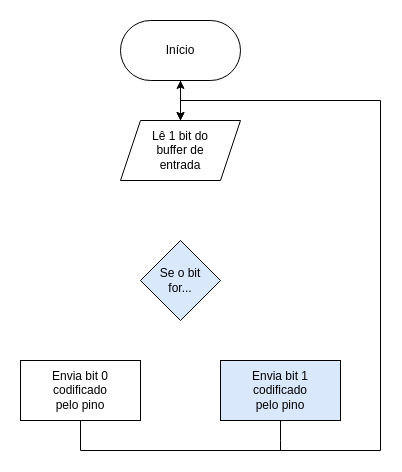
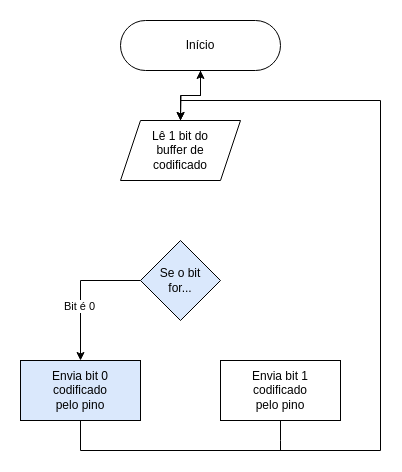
node "Início": size 120x60 -> 160x50
node "Lê 1 bit do buffer de entrada": label "Lê 1 bit do buffer de entrada" -> "Lê 1 bit do buffer de codificado"
edge "Se o bit for..." -> "Envia bit 0 codificado pelo pino": added, label "Bit é 0"
node "Envia bit 0 codificado pelo pino": fillcolor #ffffff -> #dae8fc
node "Envia bit 1 codificado pelo pino": fillcolor #dae8fc -> #ffffff
